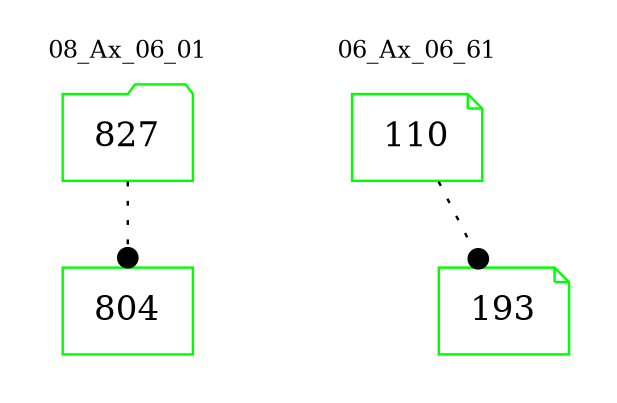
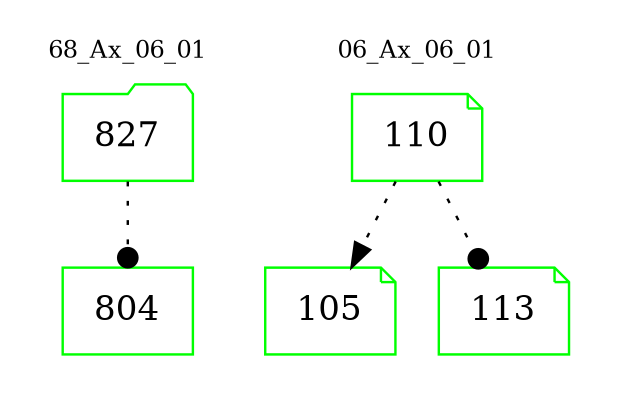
cluster "08_Ax_06_01": label "08_Ax_06_01" -> "68_Ax_06_01"
cluster "06_Ax_06_61": label "06_Ax_06_61" -> "06_Ax_06_01"
node "105": added
node "193": label "193" -> "113"
